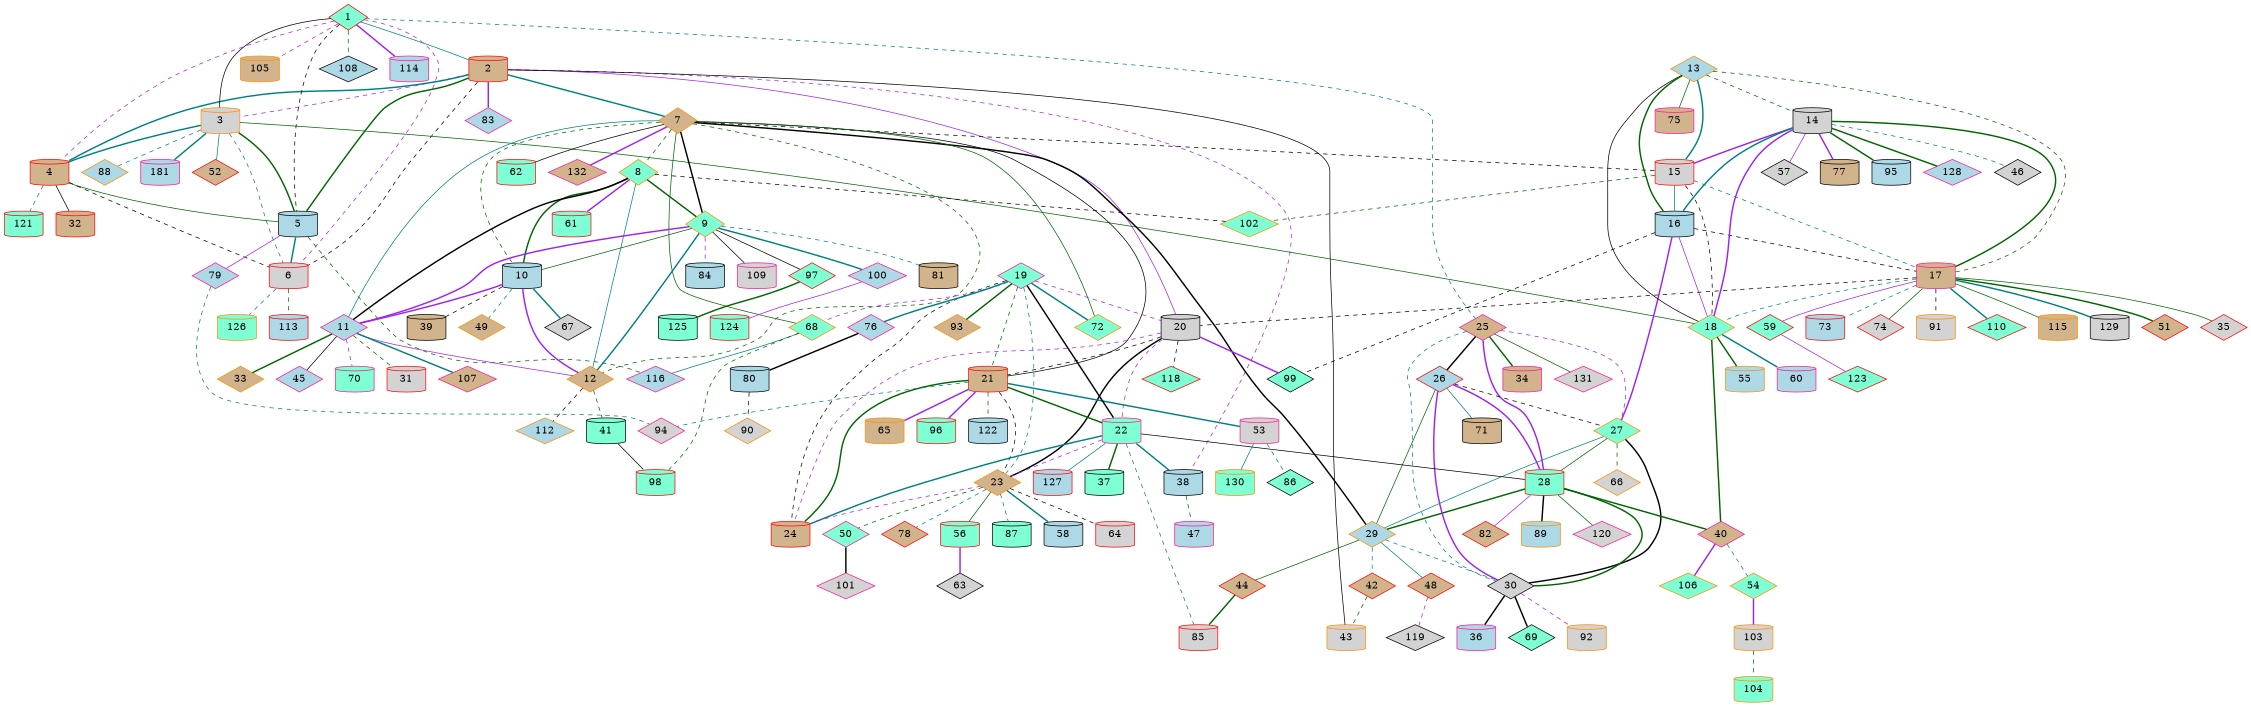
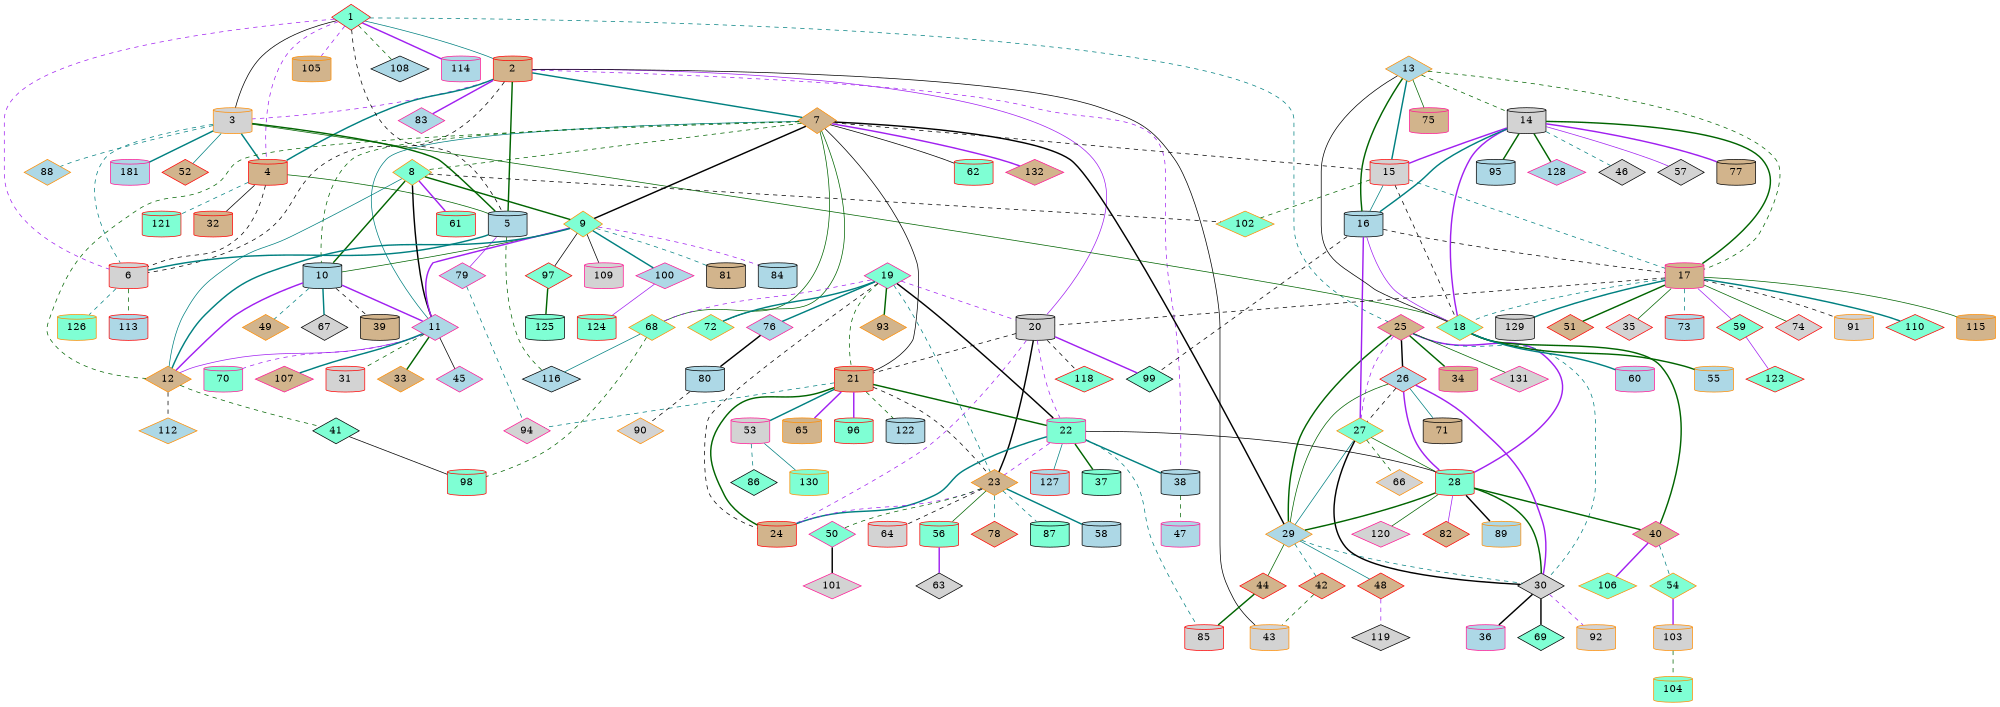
node "116": color deeppink -> black
edge "25" -- "29": added
node "41": shape cylinder -> diamond
